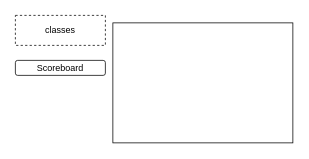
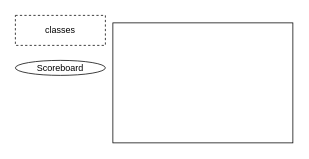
node "Scoreboard": shape rounded rectangle -> ellipse
